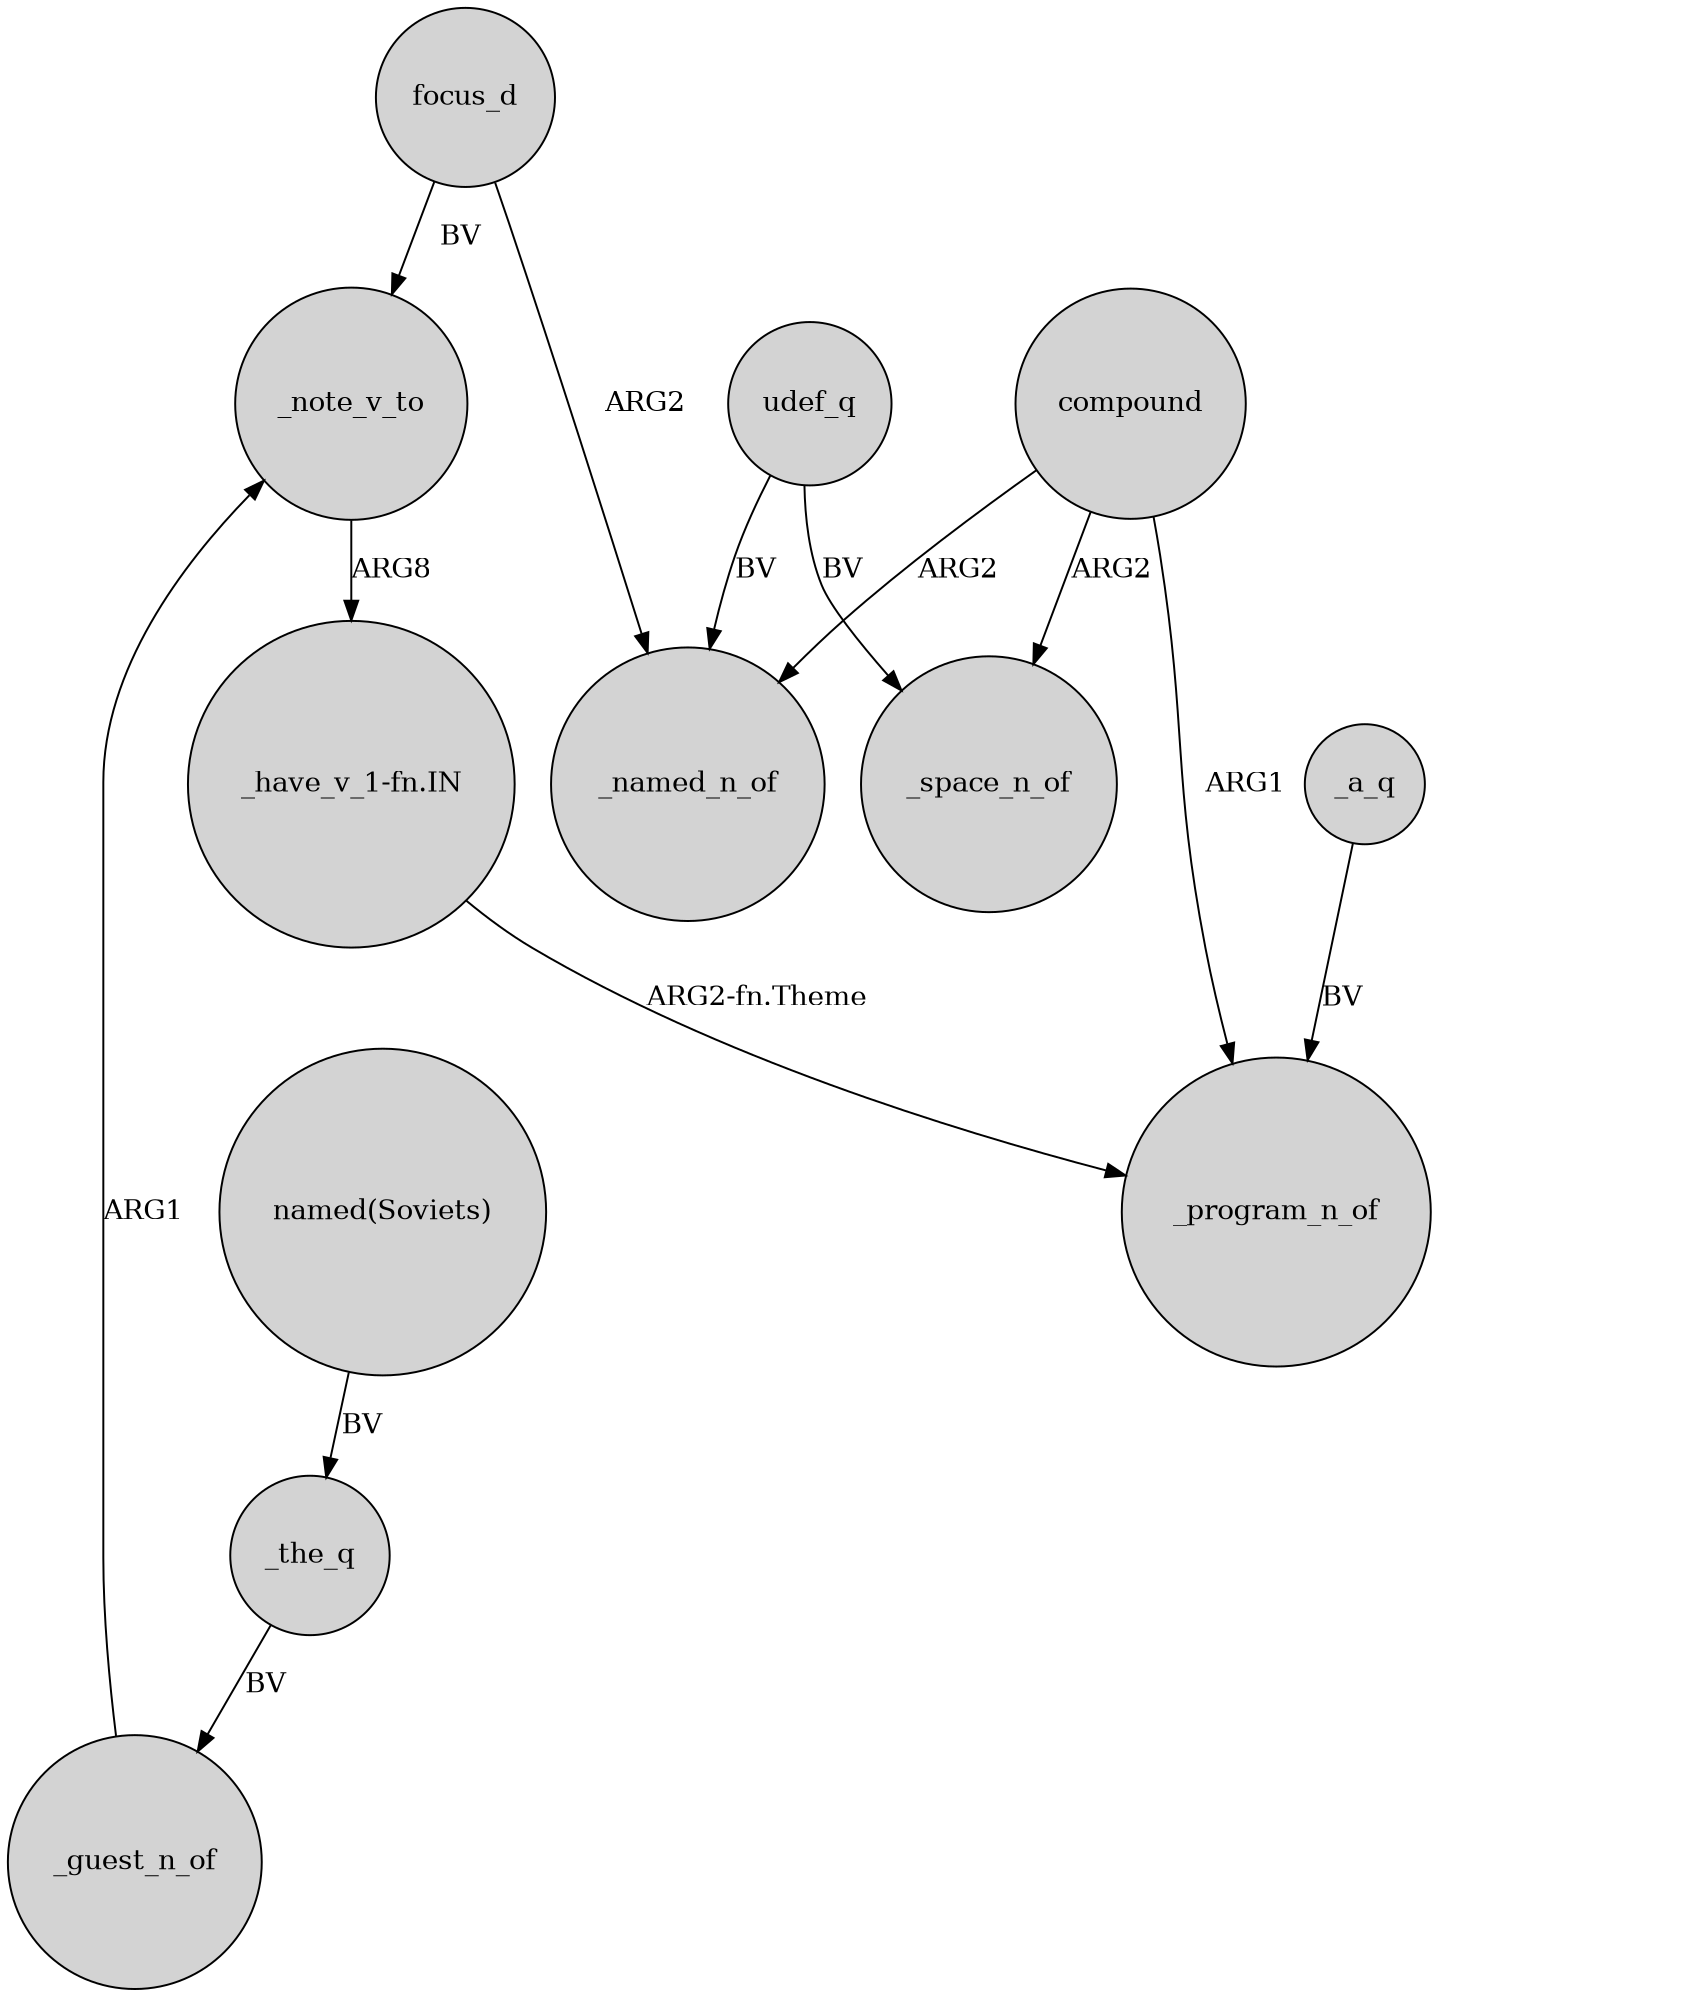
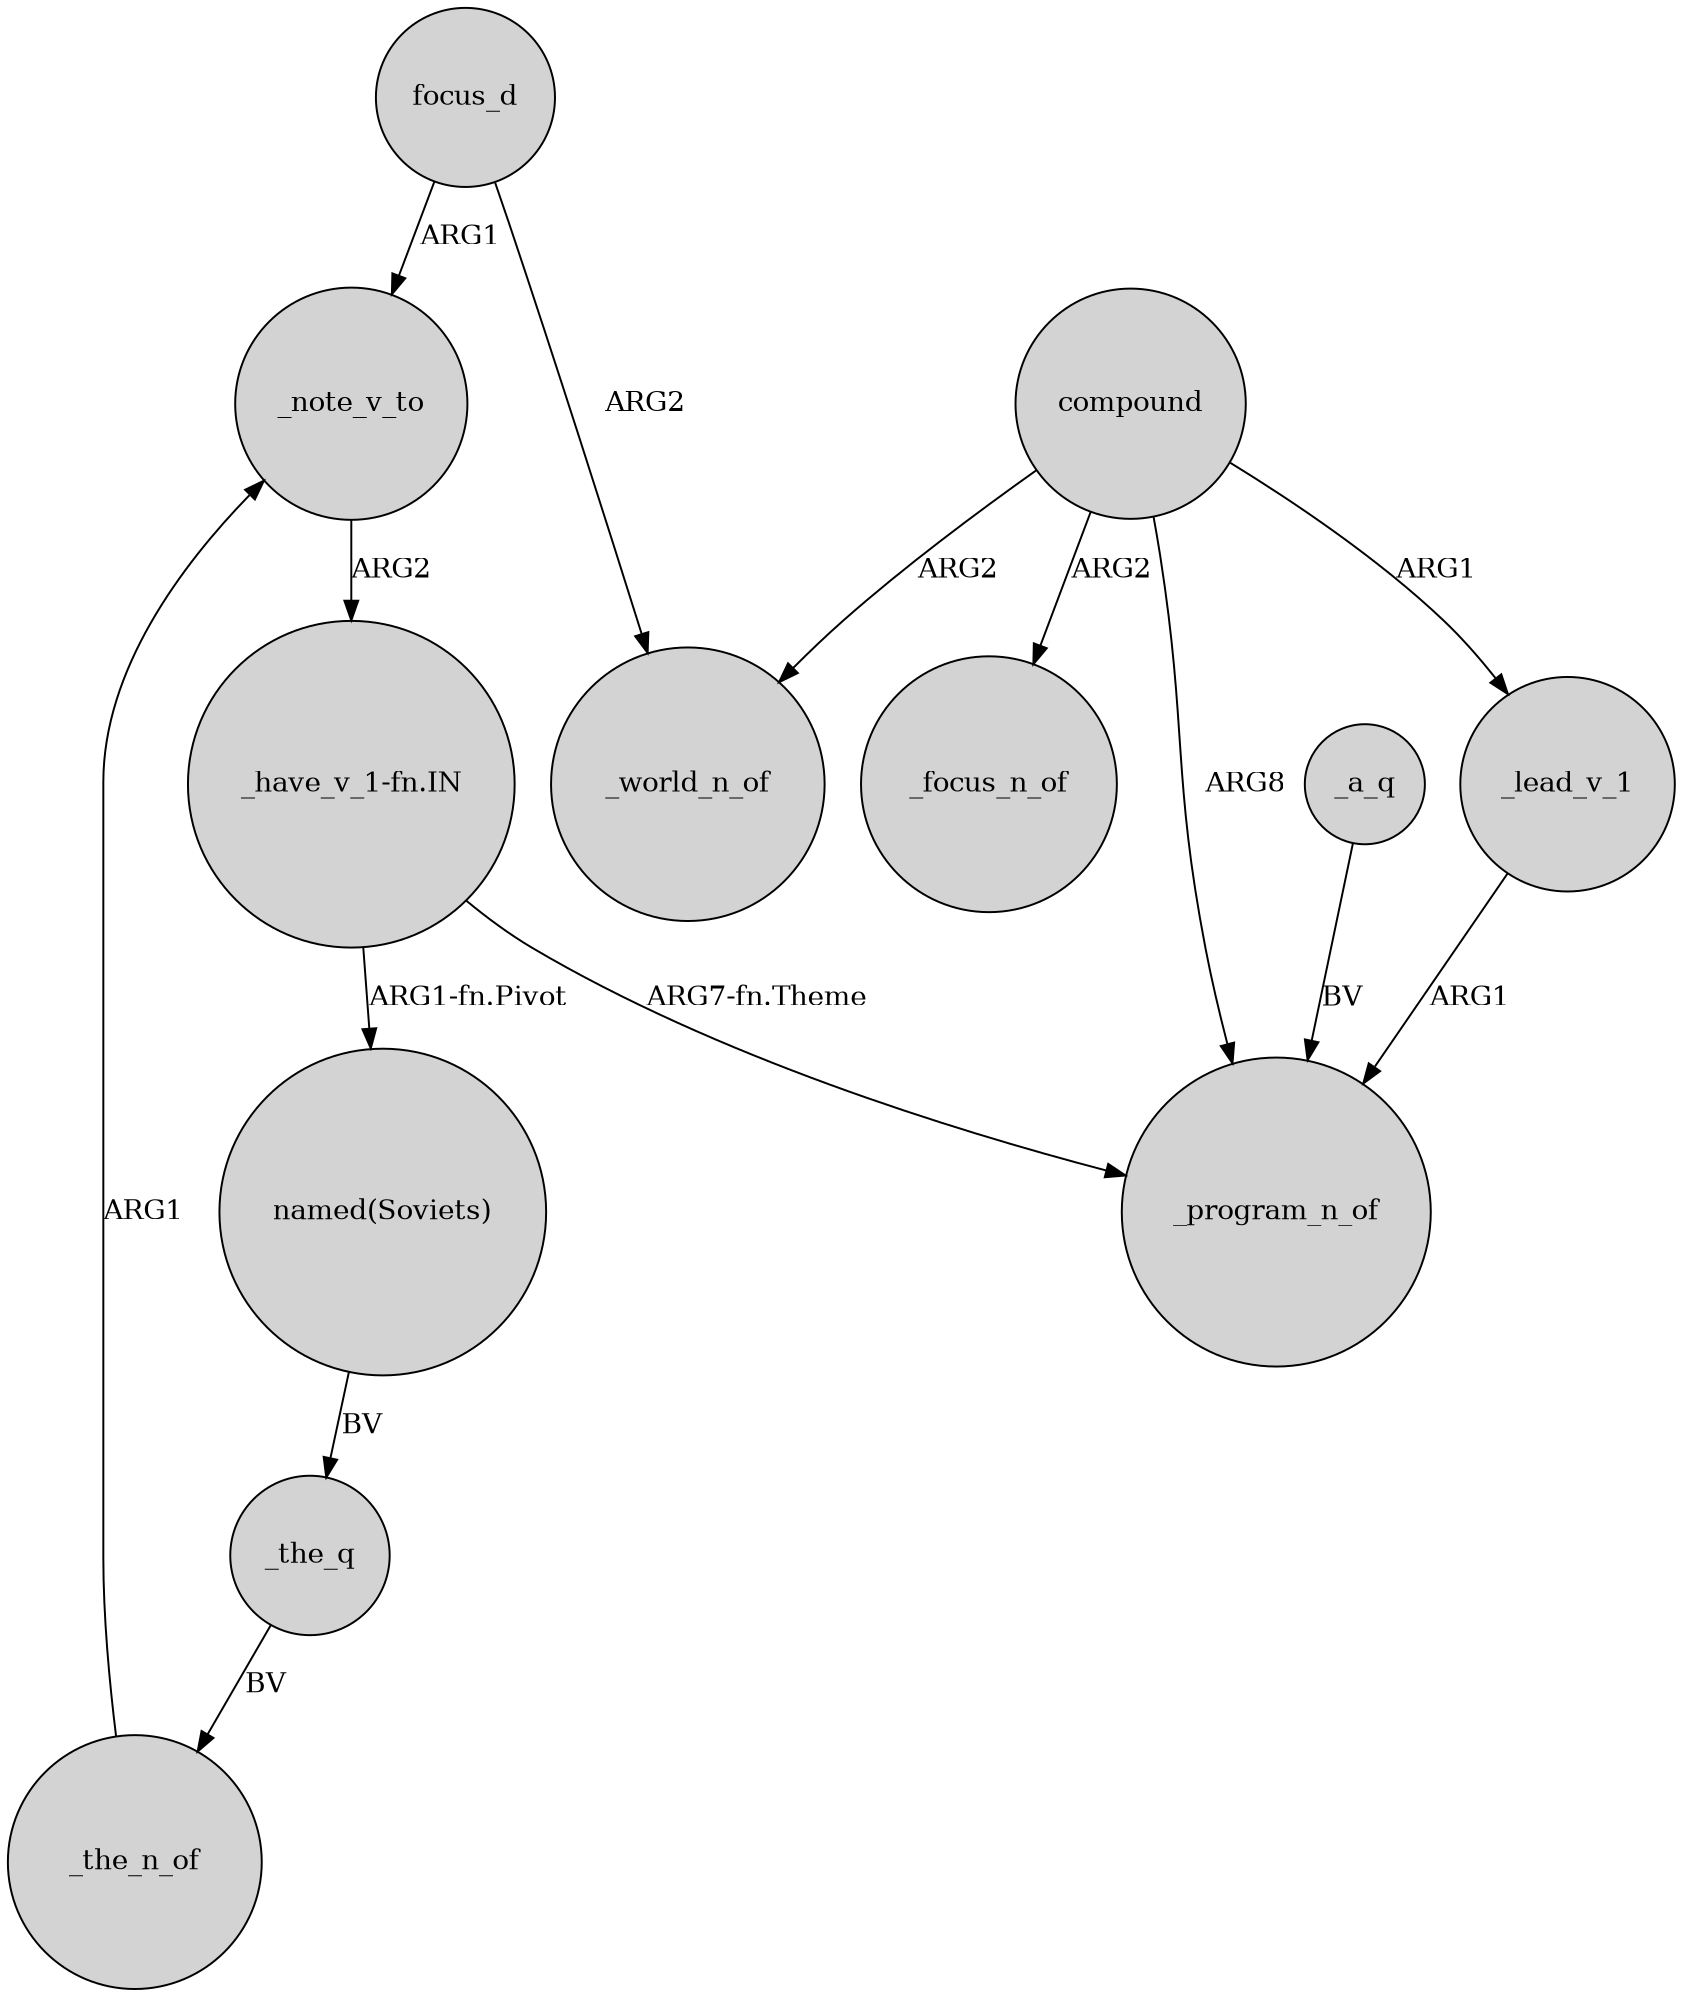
edge "focus_d" -> "_note_v_to": label "BV" -> "ARG1"
node "udef_q": removed
edge "_note_v_to" -> "_have_v_1-fn.IN": label "ARG8" -> "ARG2"
node "_named_n_of": label "_named_n_of" -> "_world_n_of"
node "_space_n_of": label "_space_n_of" -> "_focus_n_of"
edge "compound" -> "_program_n_of": label "ARG1" -> "ARG8"
node "_lead_v_1": added
edge "_have_v_1-fn.IN" -> "named(Soviets)": added, label "ARG1-fn.Pivot"
edge "_have_v_1-fn.IN" -> "_program_n_of": label "ARG2-fn.Theme" -> "ARG7-fn.Theme"
node "_guest_n_of": label "_guest_n_of" -> "_the_n_of"
